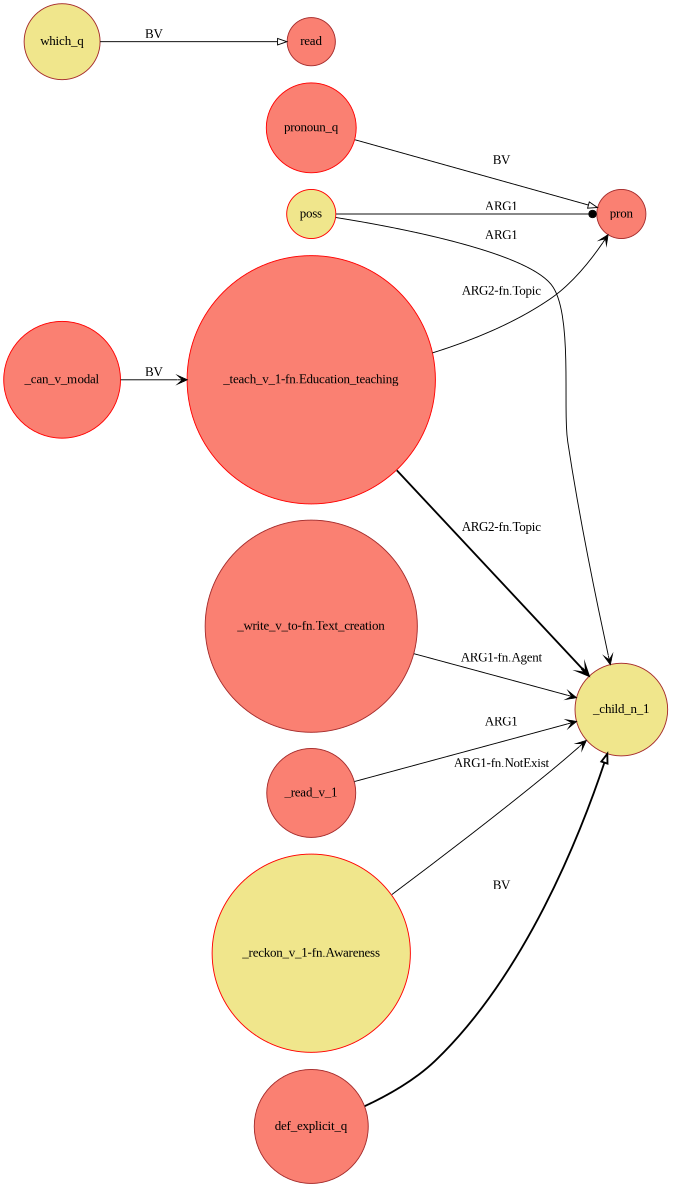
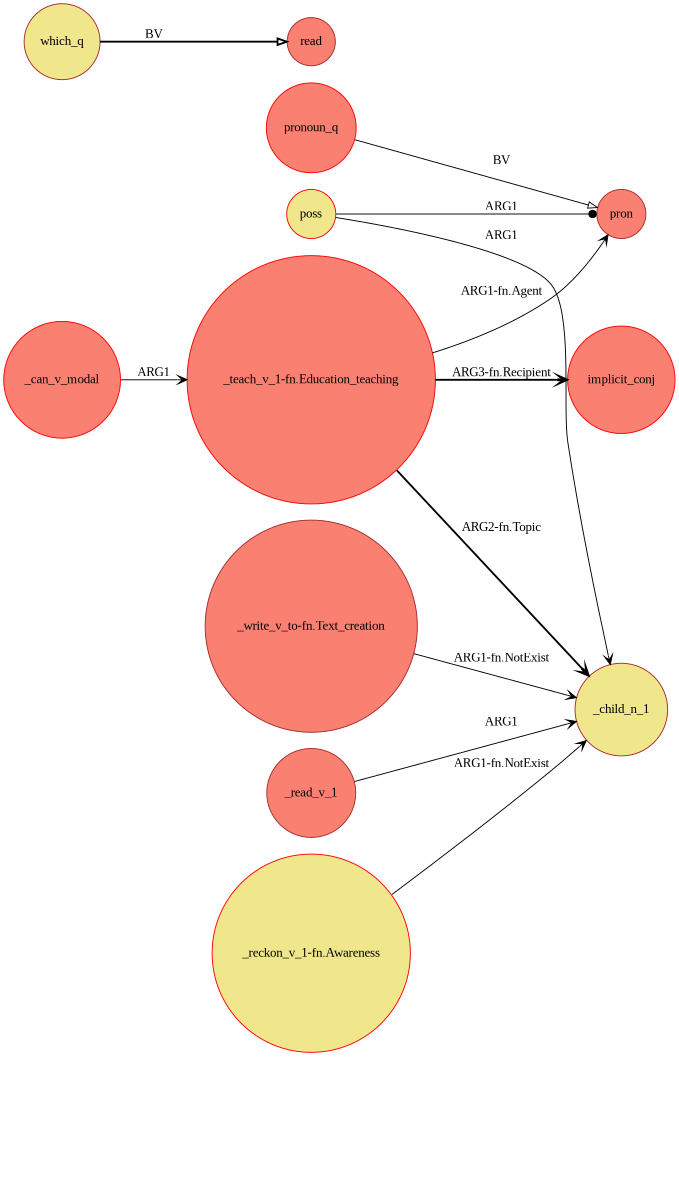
edge "which_q" -> "read": style solid -> bold
edge "_teach_v_1-fn.Education_teaching" -> "pron": label "ARG2-fn.Topic" -> "ARG1-fn.Agent"
edge "_can_v_modal" -> "_teach_v_1-fn.Education_teaching": label "BV" -> "ARG1"
node "implicit_conj": added
edge "_write_v_to-fn.Text_creation" -> "_child_n_1": label "ARG1-fn.Agent" -> "ARG1-fn.NotExist"
node "def_explicit_q": removed
